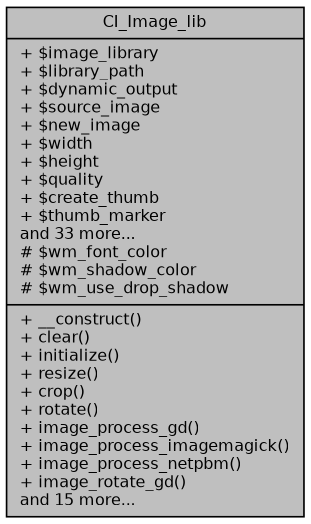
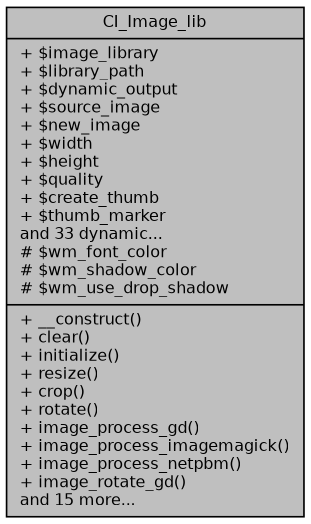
node "CI_Image_lib": text "and 33 more..." -> "and 33 dynamic..."
